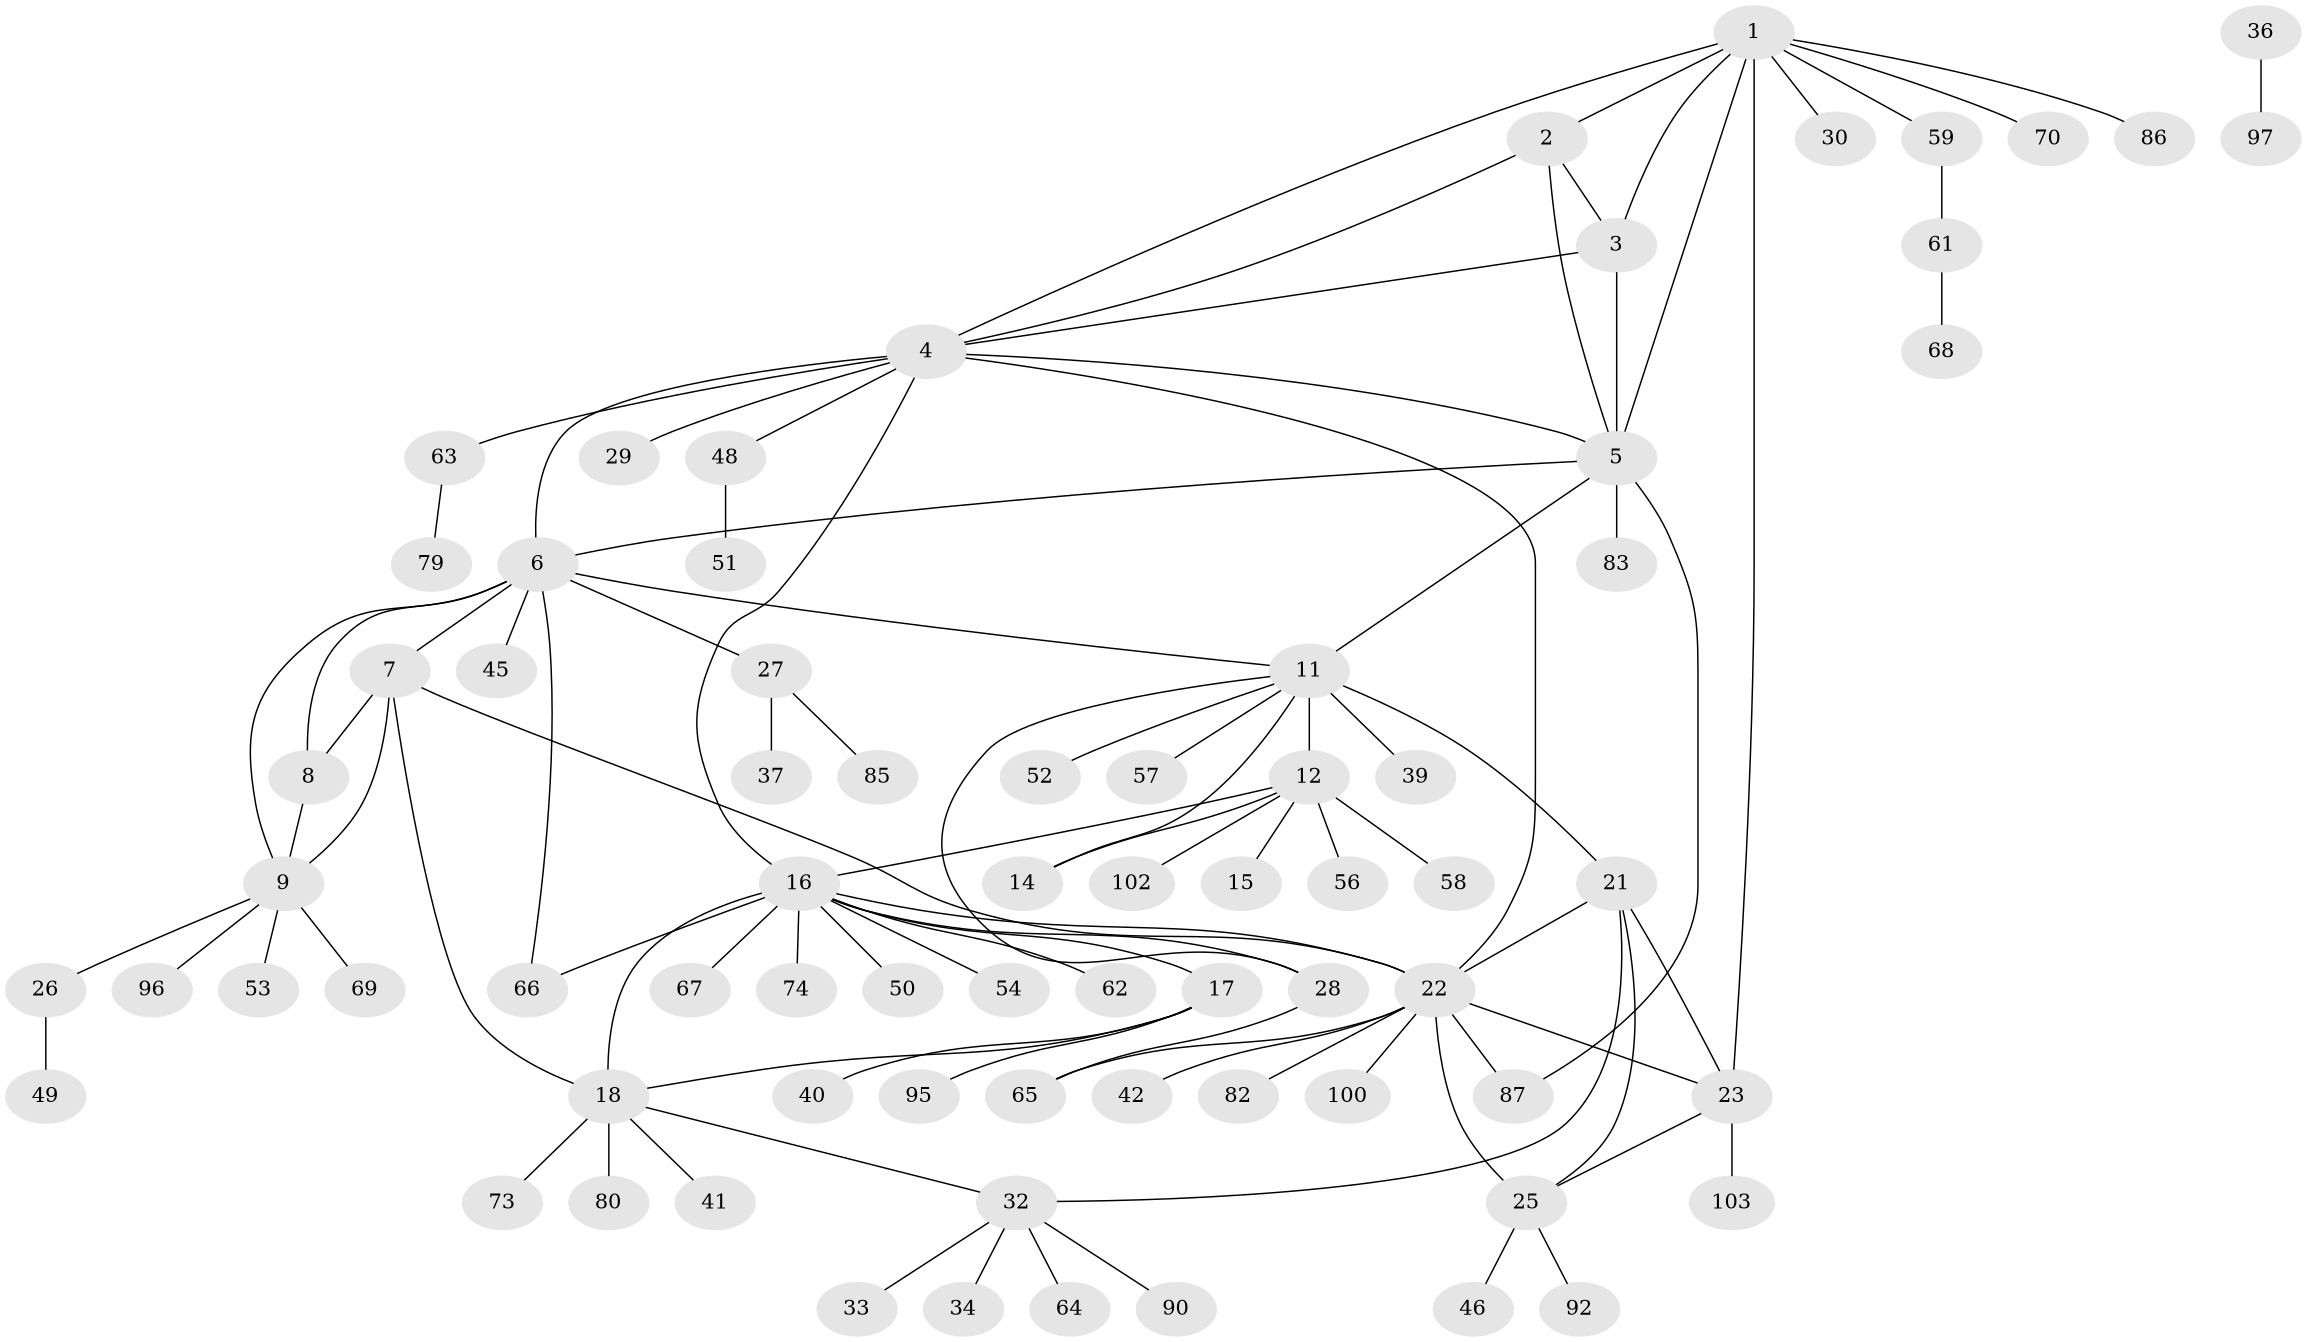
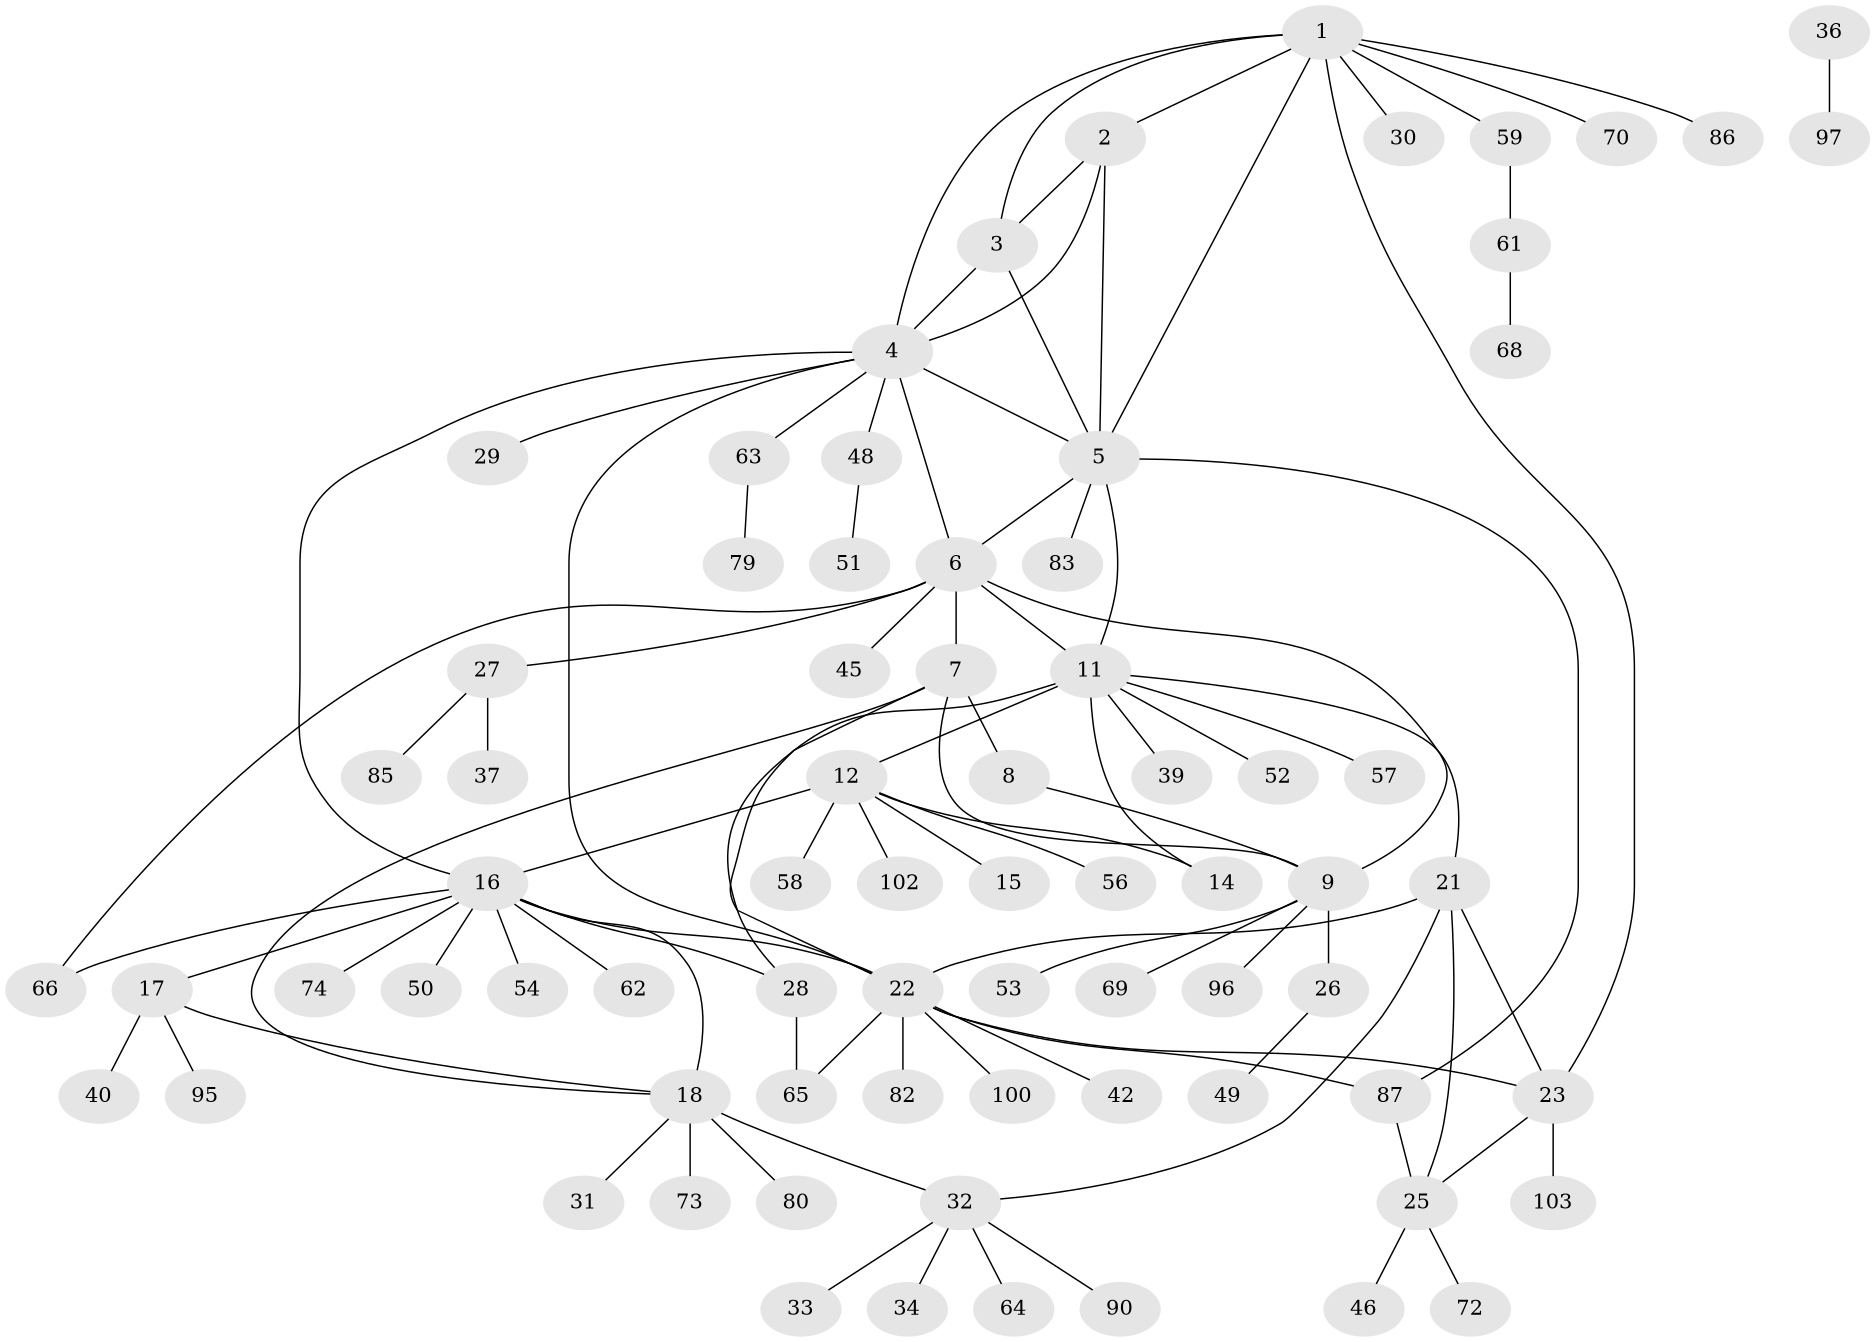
edge "6" -- "8": removed
node "67": removed
edge "22" -- "25": now "87" -- "25"
node "41": label "41" -> "31"
node "92": label "92" -> "72"
